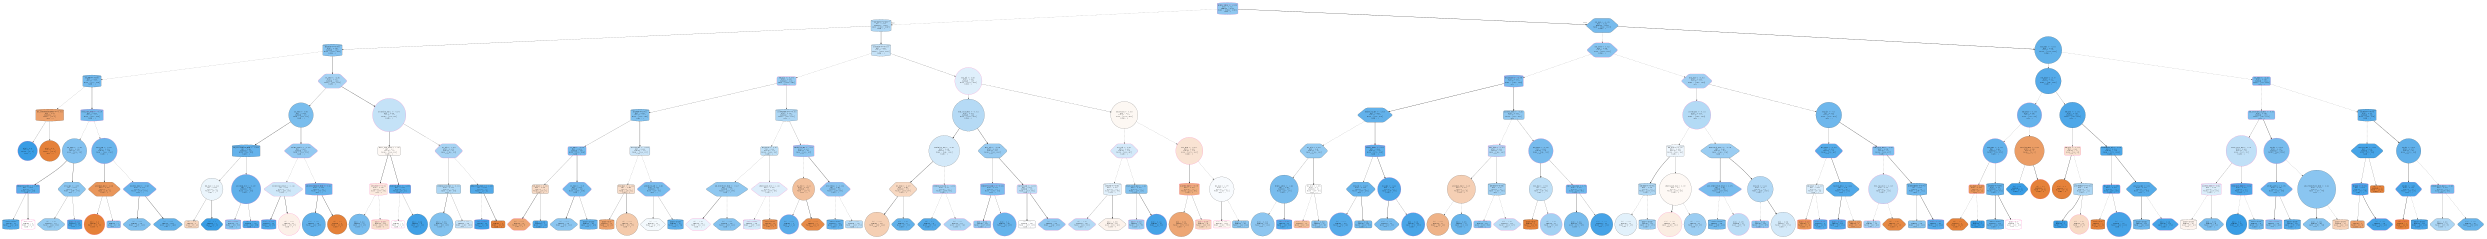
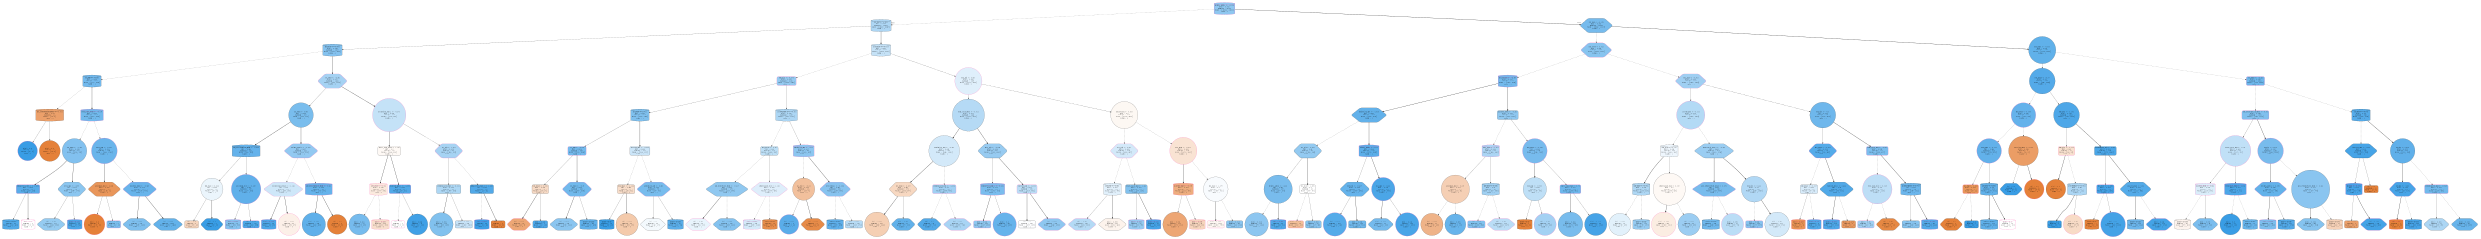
node "gini = 0.0 samples = 10 value = [0, 13] class = 1": fillcolor #eca06a -> #399de5
node "gini = 0.111 samples = 19 value = [2, 32] class = 1": shape circle -> cylinder
